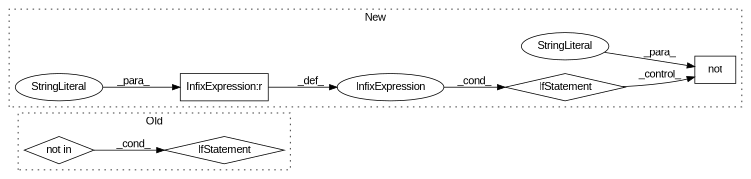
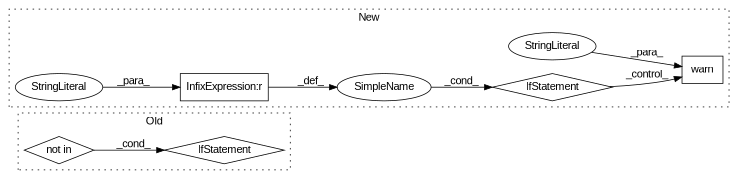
node "not": label "not" -> "warn"
node "InfixExpression": label "InfixExpression" -> "SimpleName"
